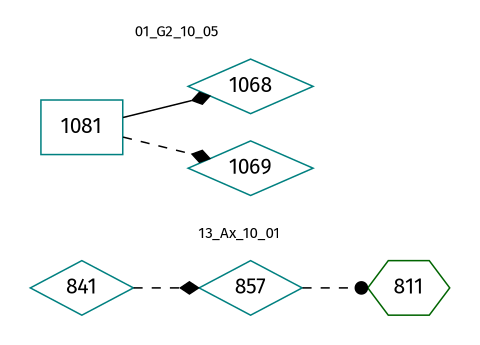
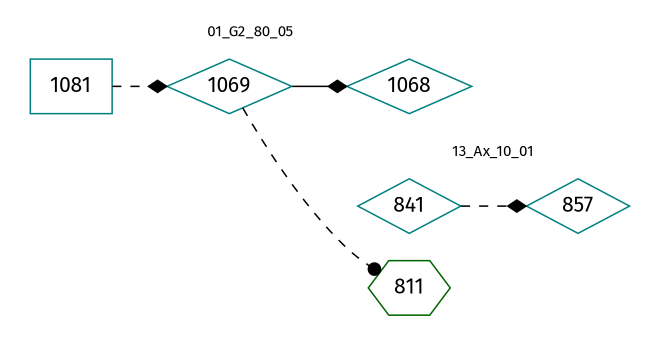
cluster "01_G2_10_05": label "01_G2_10_05" -> "01_G2_80_05"
edge "1081" -> "1068": now "1069" -> "1068"
edge "857" -> "811": now "1069" -> "811"
